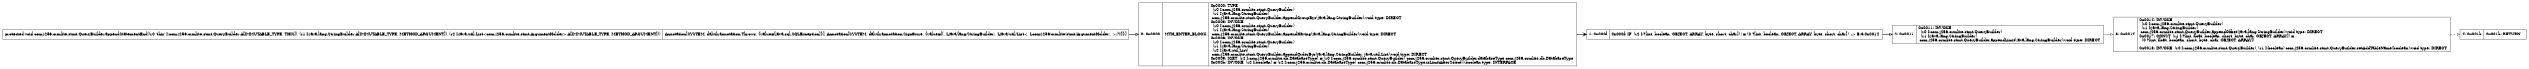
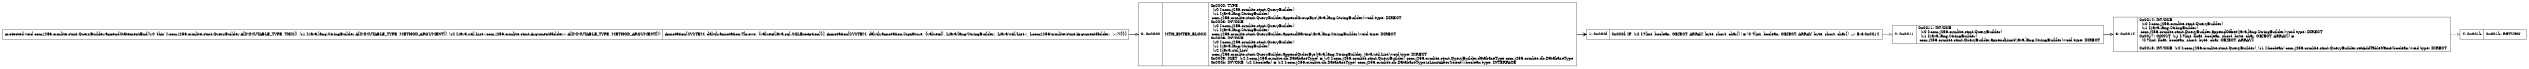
edge "1: 0x000f" -> "2: 0x0011": style bold -> solid
edge "2: 0x0011" -> "3: 0x0014": style solid -> bold
